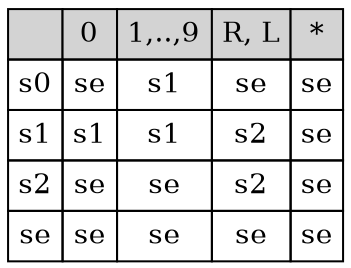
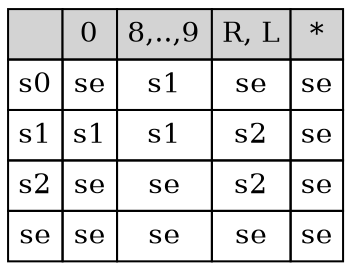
node "0": text "1,..,9" -> "8,..,9"
